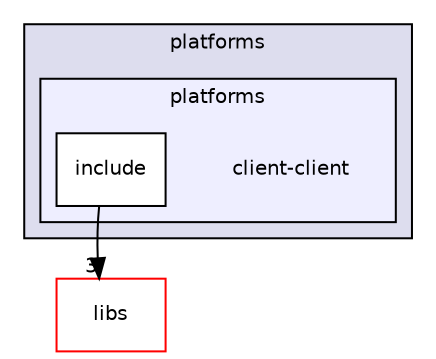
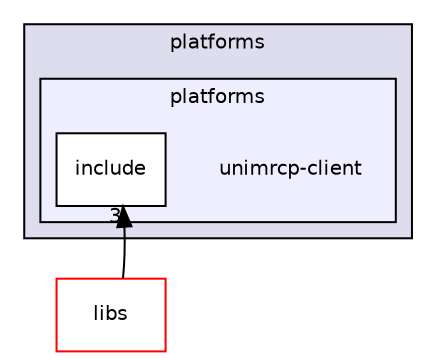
node "client-client": label "client-client" -> "unimrcp-client"
edge "include" -> "libs": reversed
